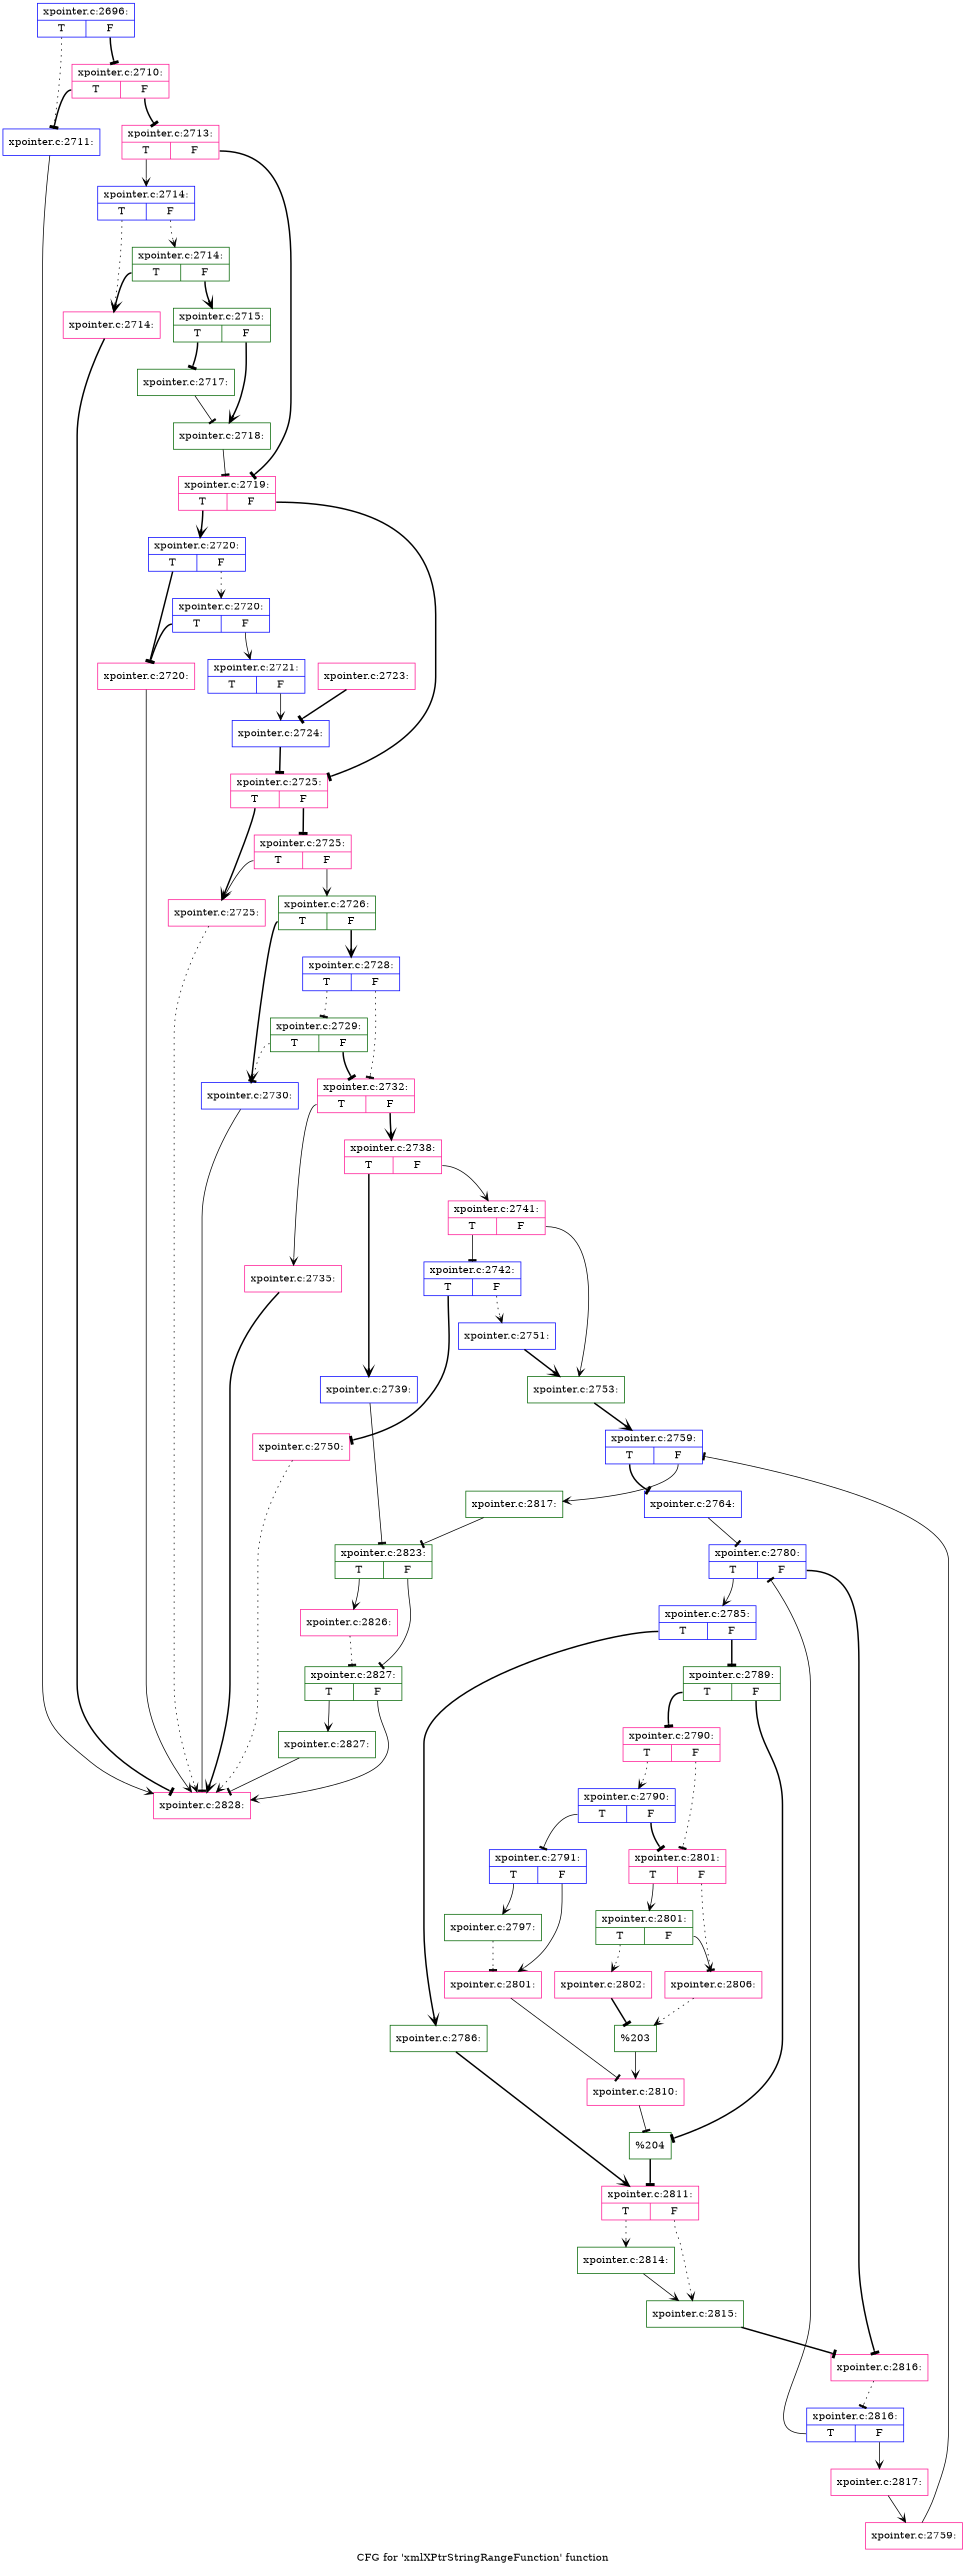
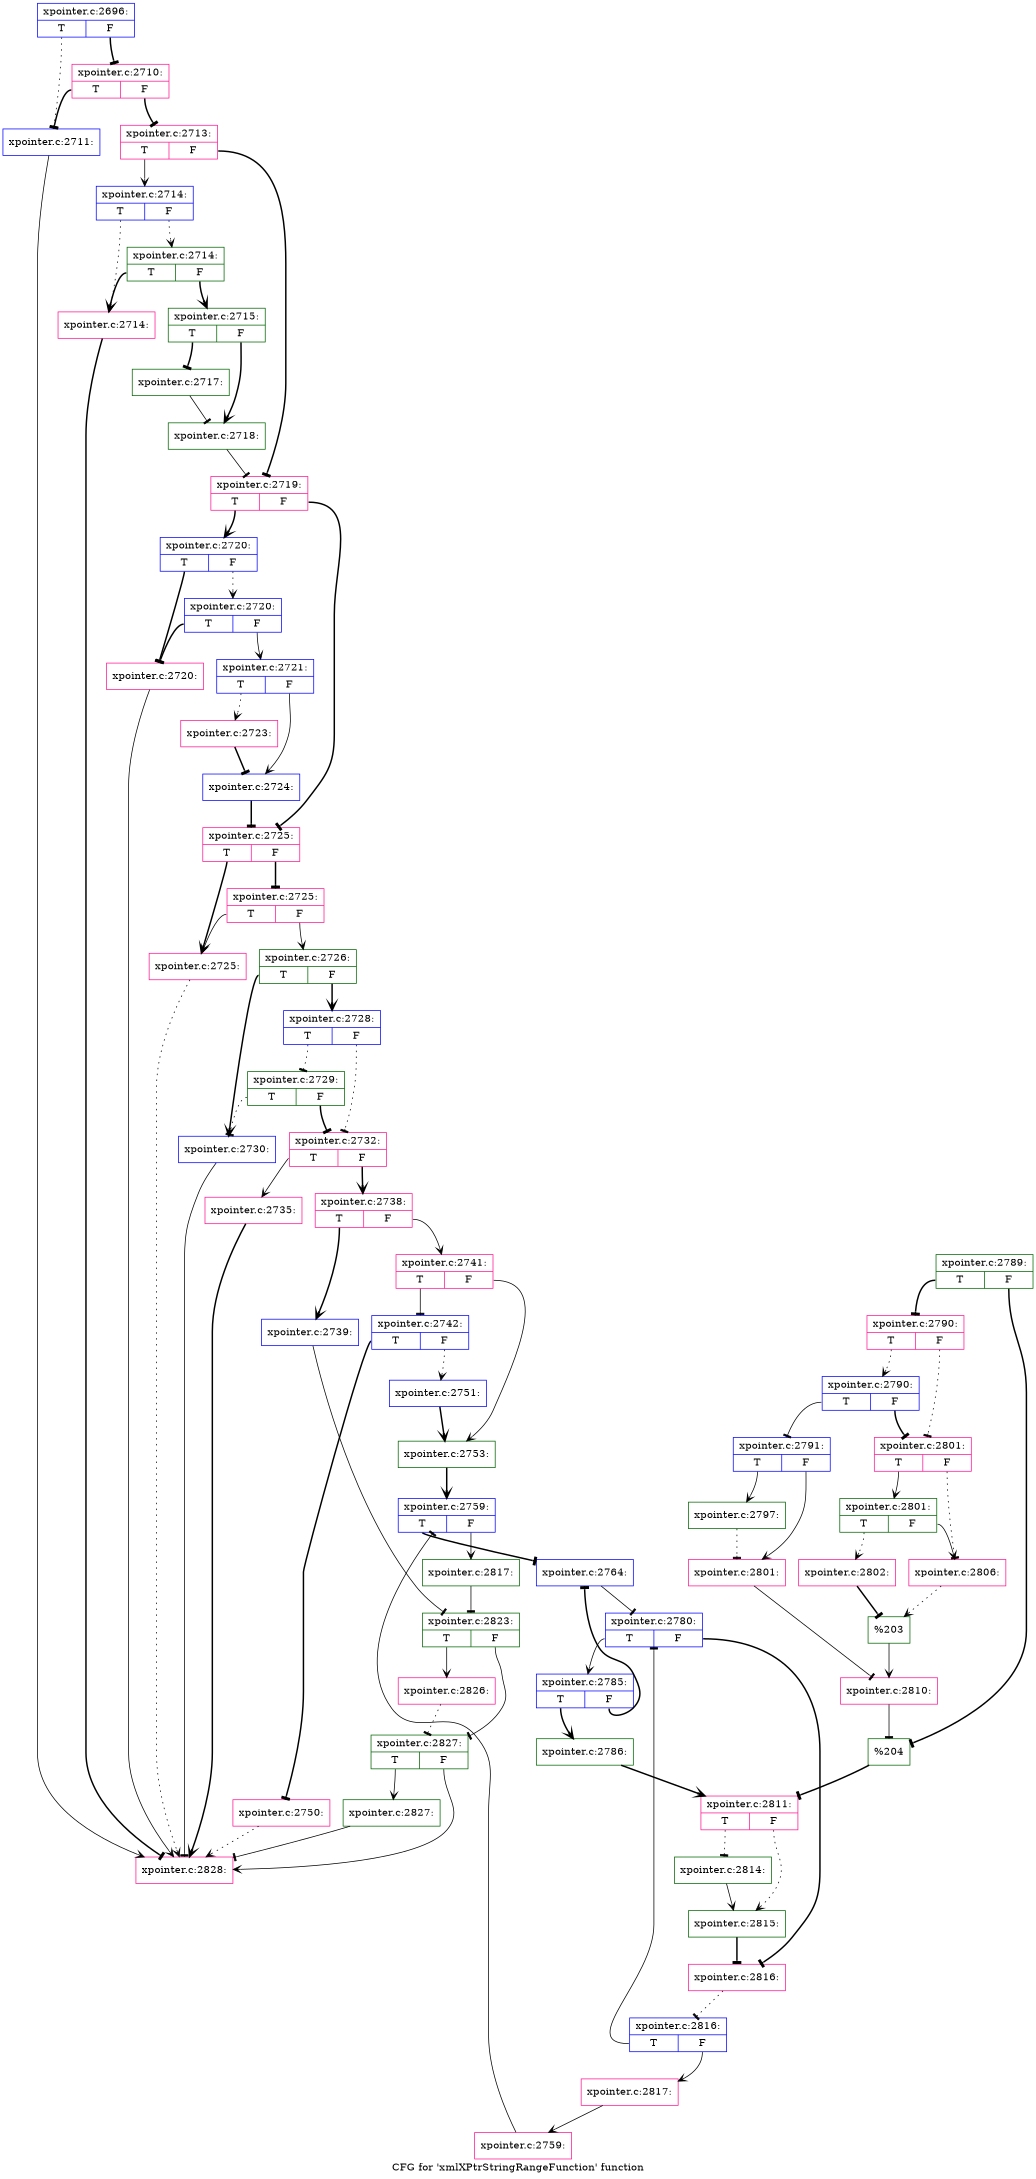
edge "xpointer.c:2721:" -> "xpointer.c:2723:": added
edge "xpointer.c:2785:" -> "xpointer.c:2789:": now "xpointer.c:2785:" -> "xpointer.c:2764:"
edge "xpointer.c:2811:" -> "xpointer.c:2814:": arrowhead vee -> tee
